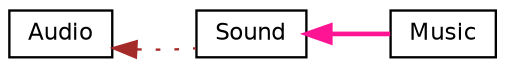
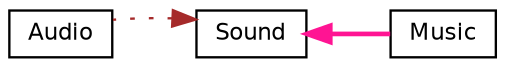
edge "Sound" -> "Audio": reversed
